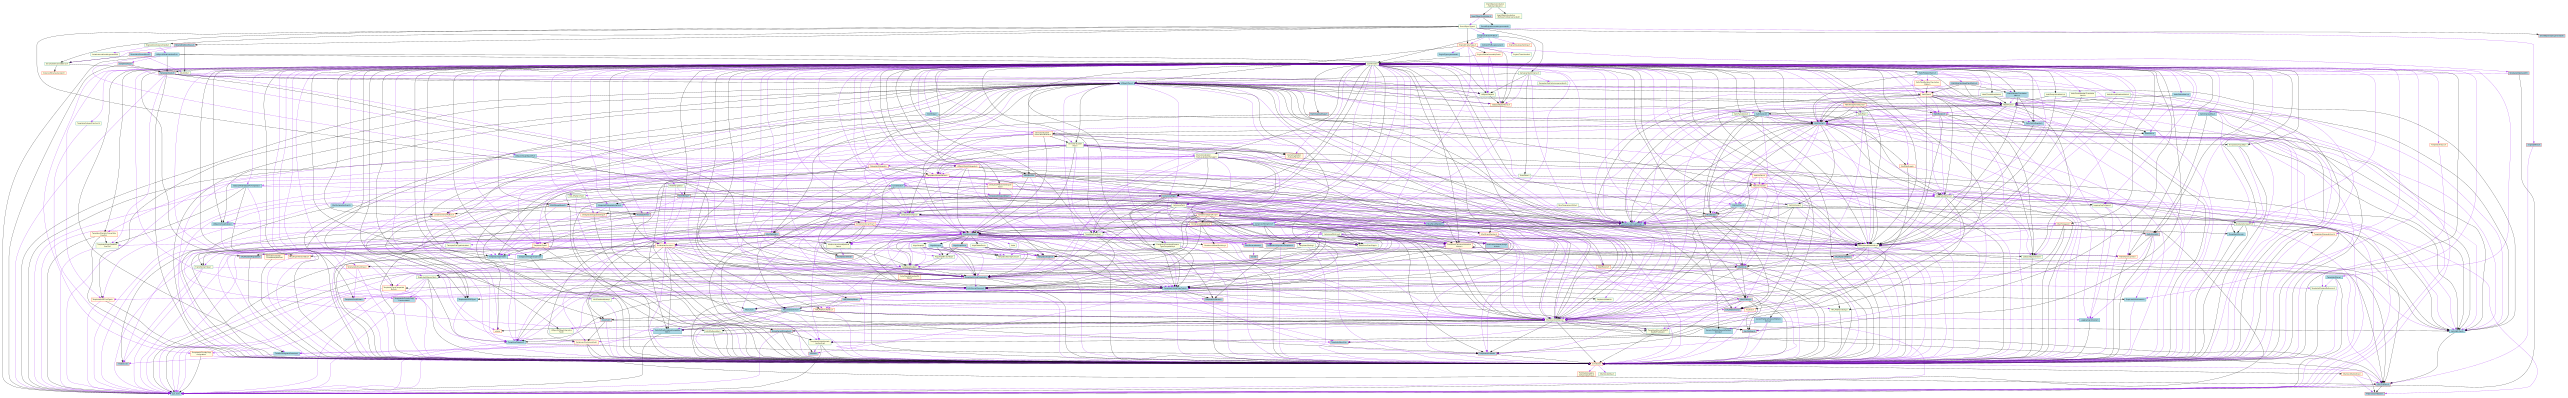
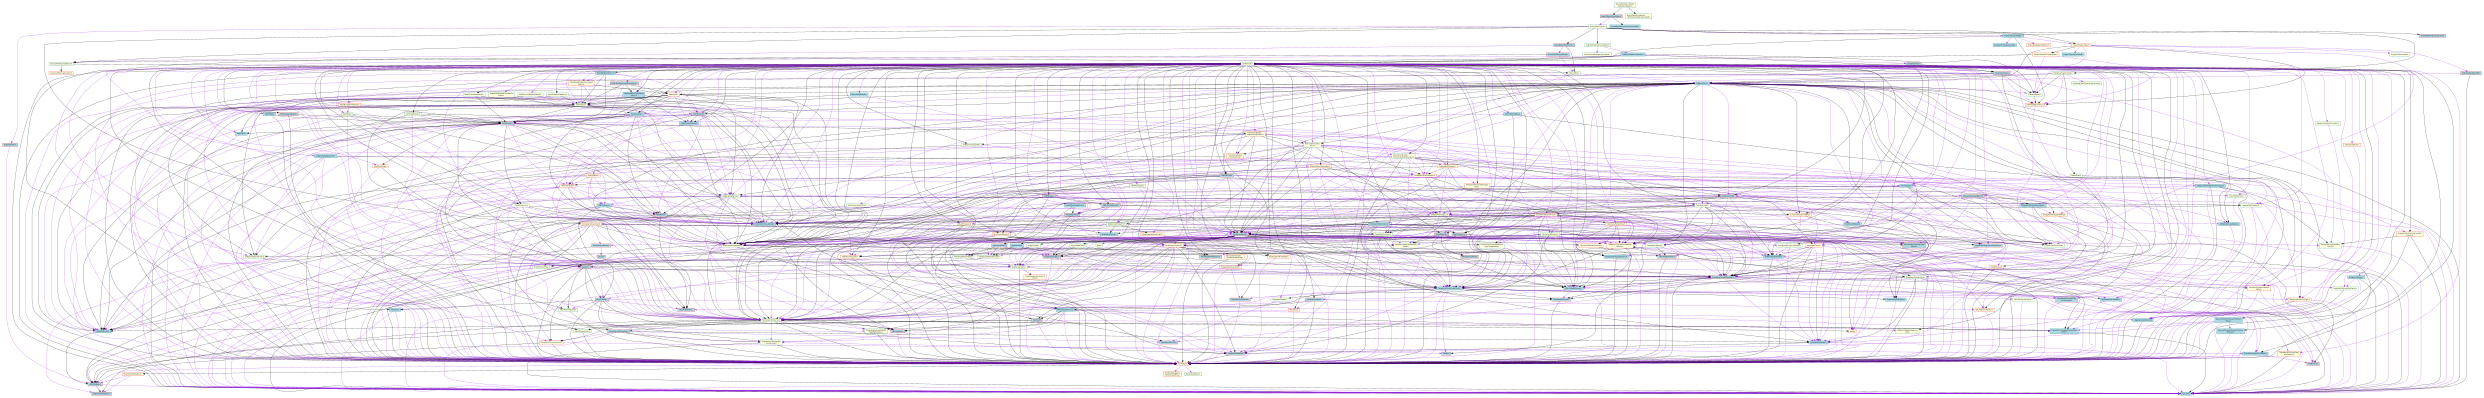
edge "Math/RangeBound.h" -> "Templates/TypeHash.h": color purple -> black
edge "Templates/UnrealTemplate.h" -> "Templates/IsPointer.h": added
